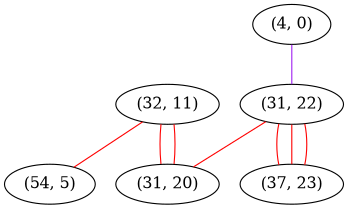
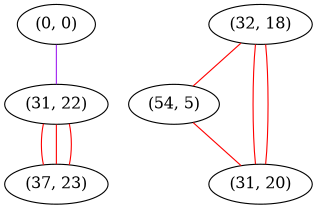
node "(4, 0)": label "(4, 0)" -> "(0, 0)"
node "(32, 11)": label "(32, 11)" -> "(32, 18)"
edge "(31, 22)" -- "(31, 20)": now "(54, 5)" -- "(31, 20)"
